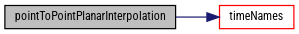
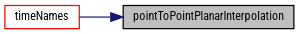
edge "pointToPointPlanarInterpolation" -> "timeNames": reversed
